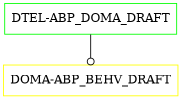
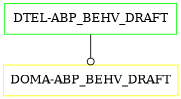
node "DTEL-ABP_DOMA_DRAFT": label "DTEL-ABP_DOMA_DRAFT" -> "DTEL-ABP_BEHV_DRAFT"
